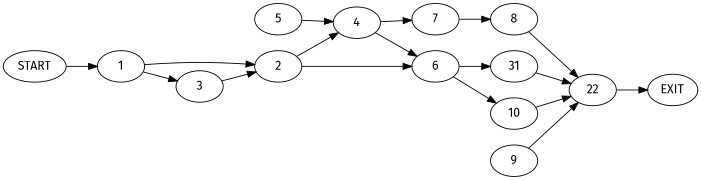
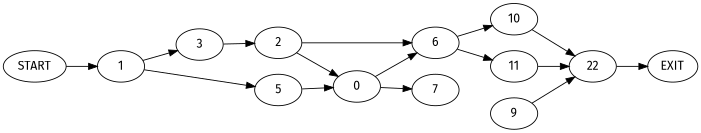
node "8": removed
node "4": label "4" -> "0"
edge "1" -> "2": now "1" -> "5"
node "31": label "31" -> "11"
